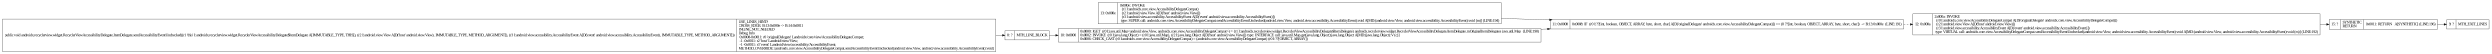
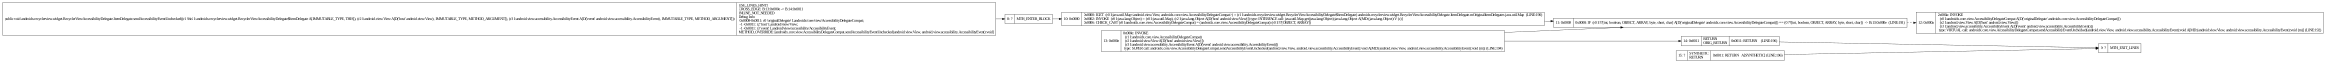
edge "12: 0x000a" -> "15: ?": removed
node "8: ?": text "MTH_LINE_BLOCK" -> "MTH_ENTER_BLOCK"
node "14: 0x0011": added
